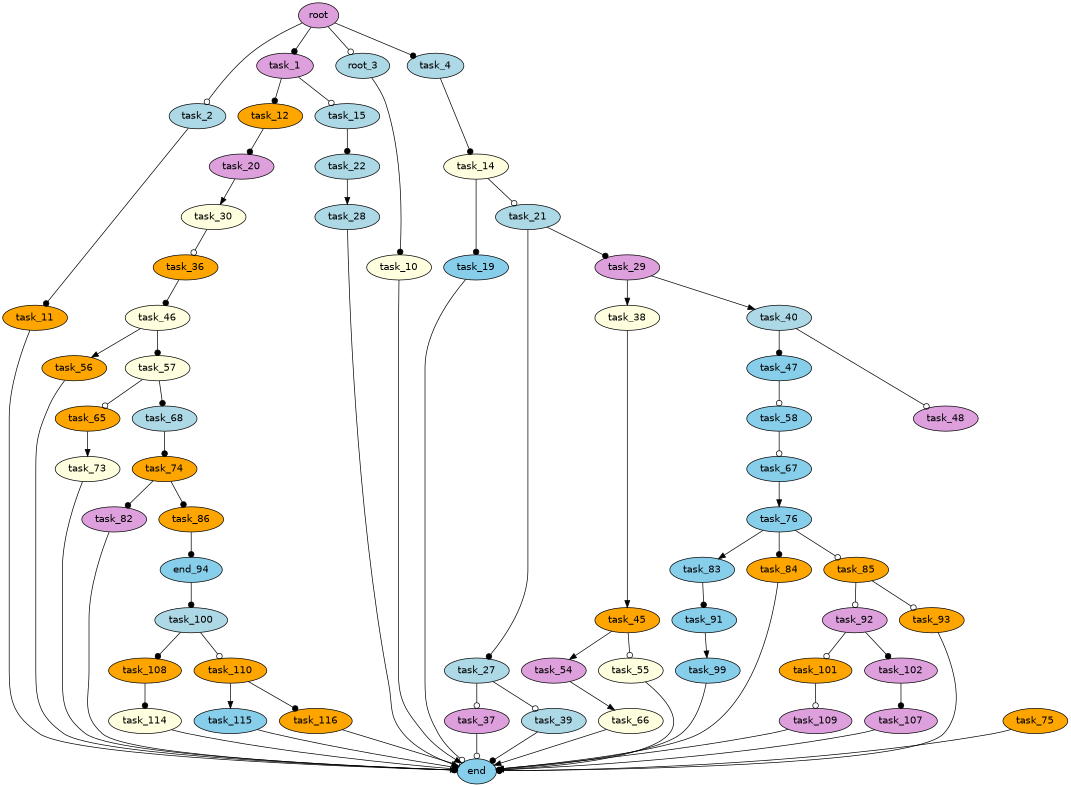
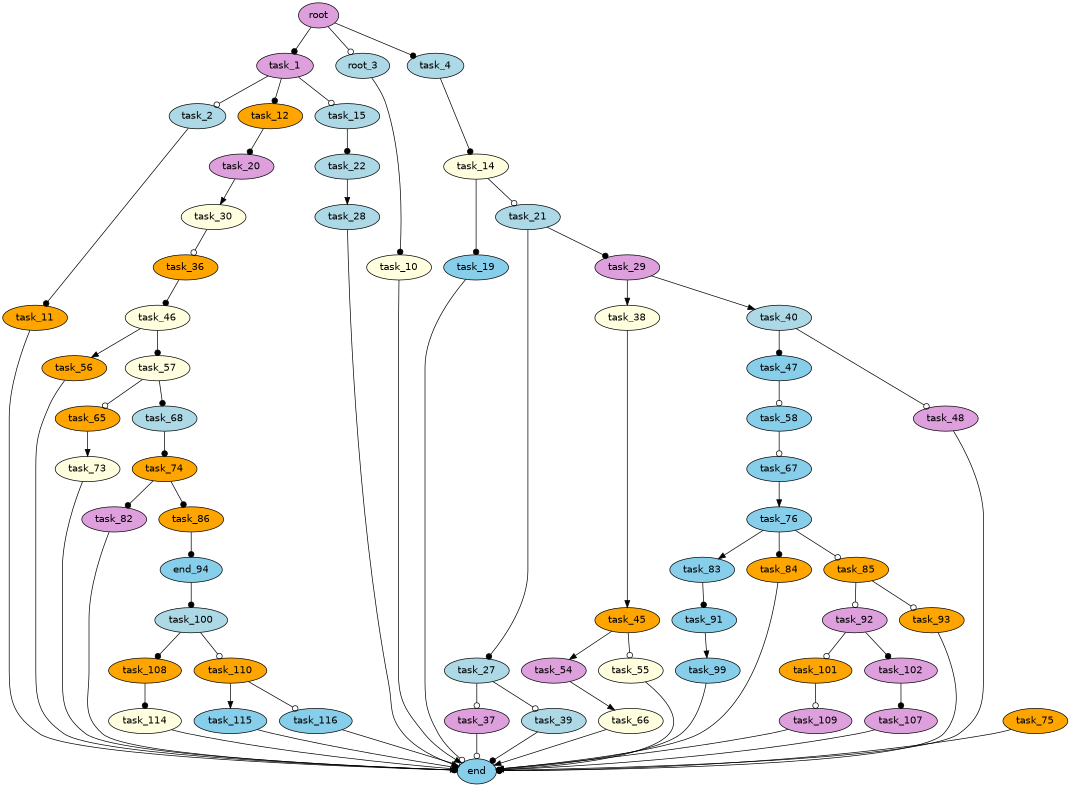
edge "root" -> "task_2": now "task_1" -> "task_2"
edge "task_110" -> "task_116": arrowhead dot -> odot
node "task_116": fillcolor orange -> skyblue
edge "task_48" -> "end": added
